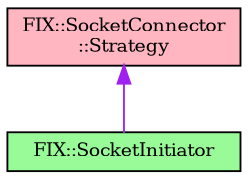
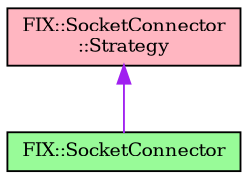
node "FIX::SocketInitiator": label "FIX::SocketInitiator" -> "FIX::SocketConnector"
